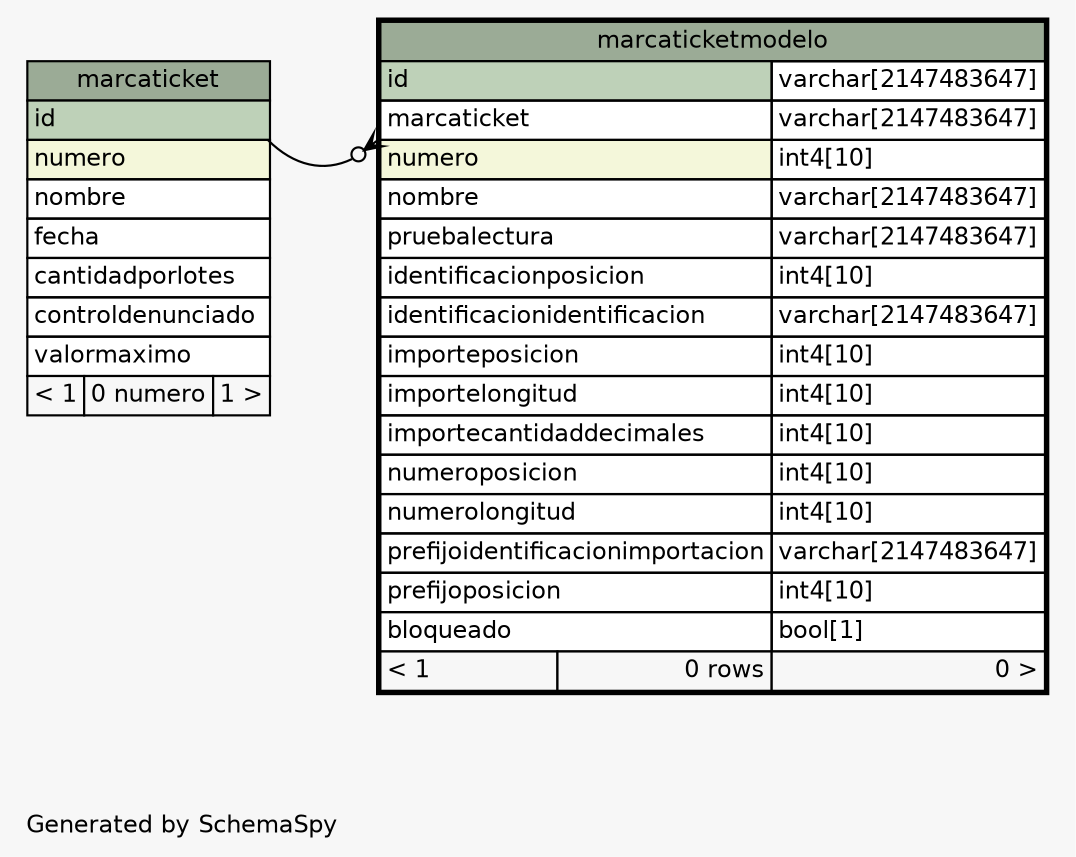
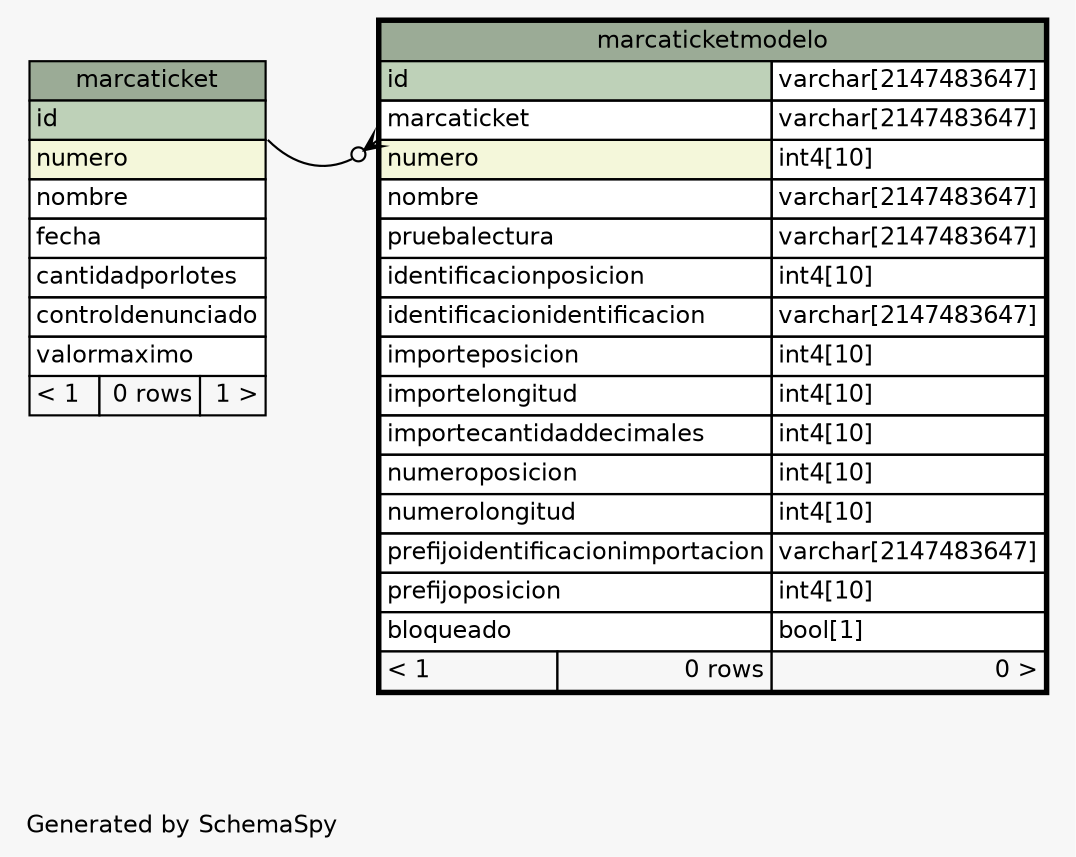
node "marcaticket": text "0 numero" -> "0 rows"
